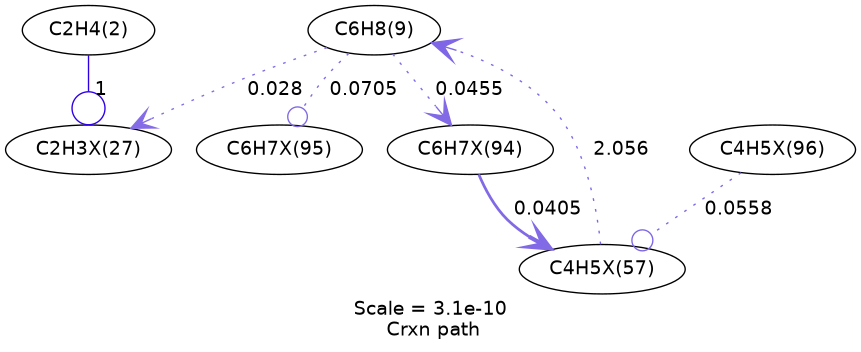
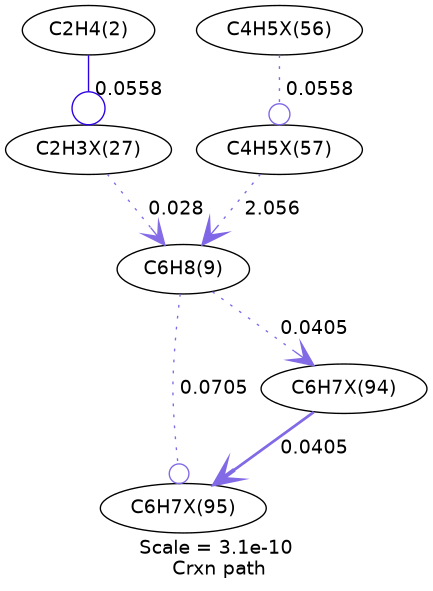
edge "C6H8(9)" -> "C2H3X(27)": reversed
edge "C2H4(2)" -> "C2H3X(27)": label " 1" -> " 0.0558"
edge "C6H8(9)" -> "C6H7X(94)": label " 0.0455" -> " 0.0405"
node "C4H5X(96)": label "C4H5X(96)" -> "C4H5X(56)"
edge "C6H7X(94)" -> "C4H5X(57)": now "C6H7X(94)" -> "C6H7X(95)"
